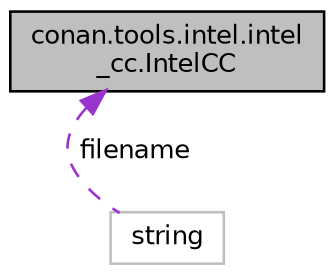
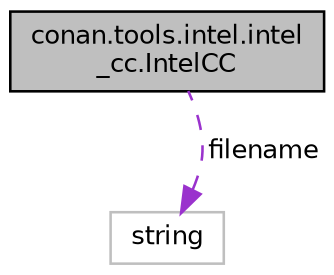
edge "string" -> "conan.tools.intel.intel _cc.IntelCC": reversed
